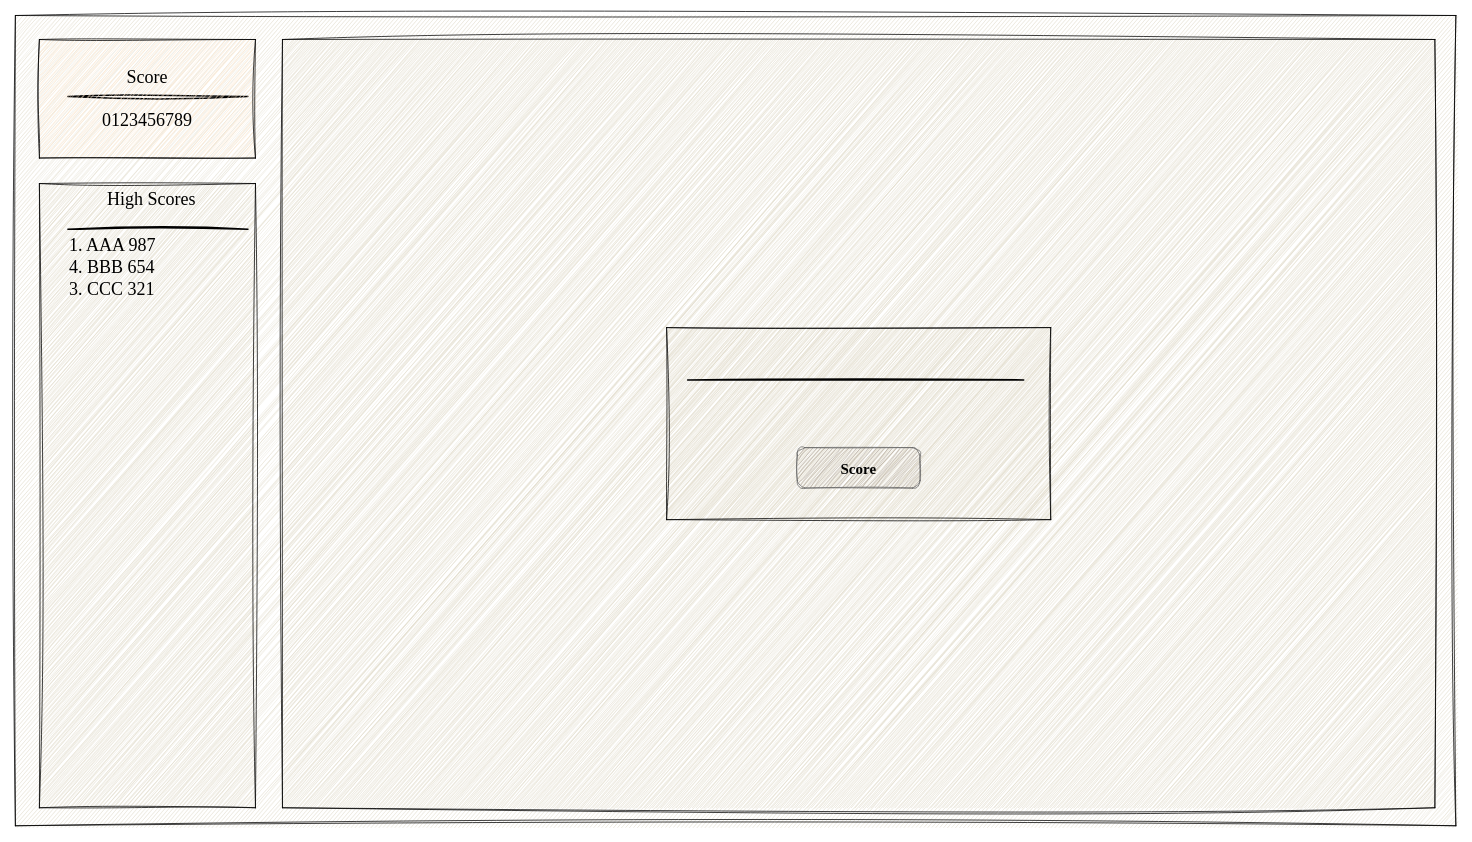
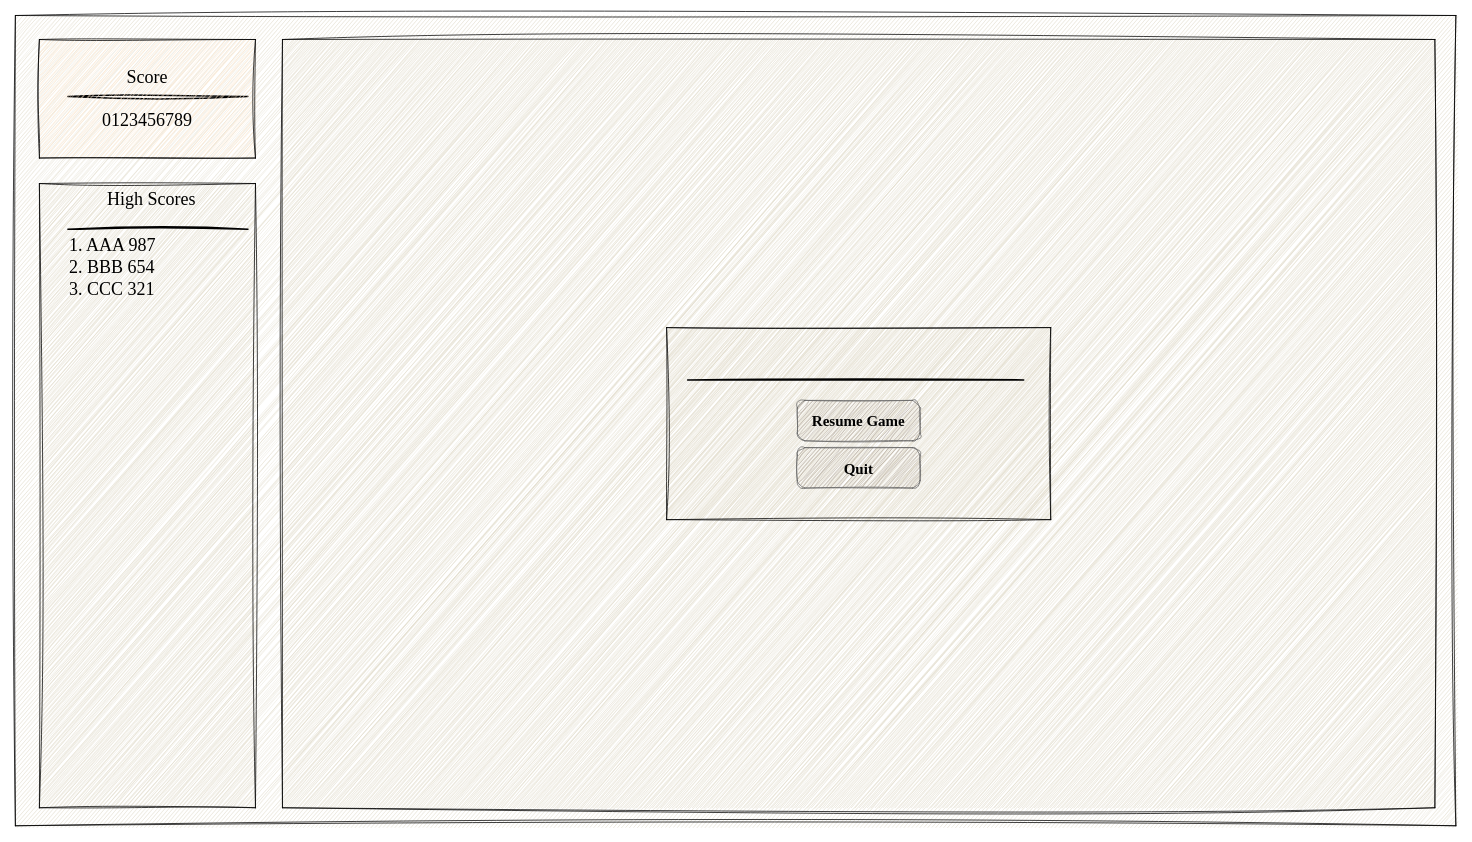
node "1. AAA 987 4. BBB 654 3. CCC 321": label "1. AAA 987 4. BBB 654 3. CCC 321" -> "1. AAA 987 2. BBB 654 3. CCC 321"
node "Resume Game": added
node "Score": label "Score" -> "Quit"
